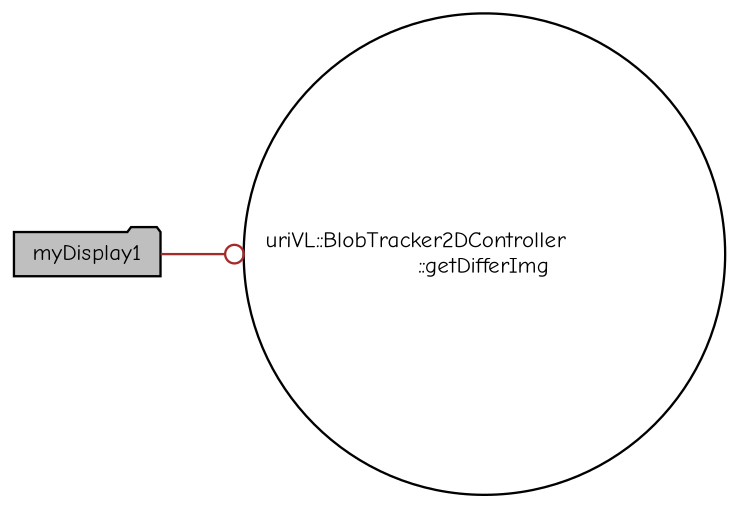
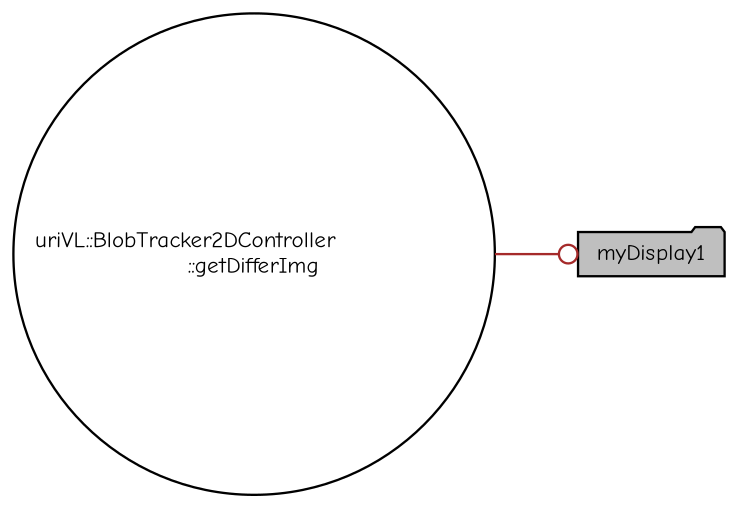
edge "myDisplay1" -> "uriVL::BlobTracker2DController ::getDifferImg": reversed
